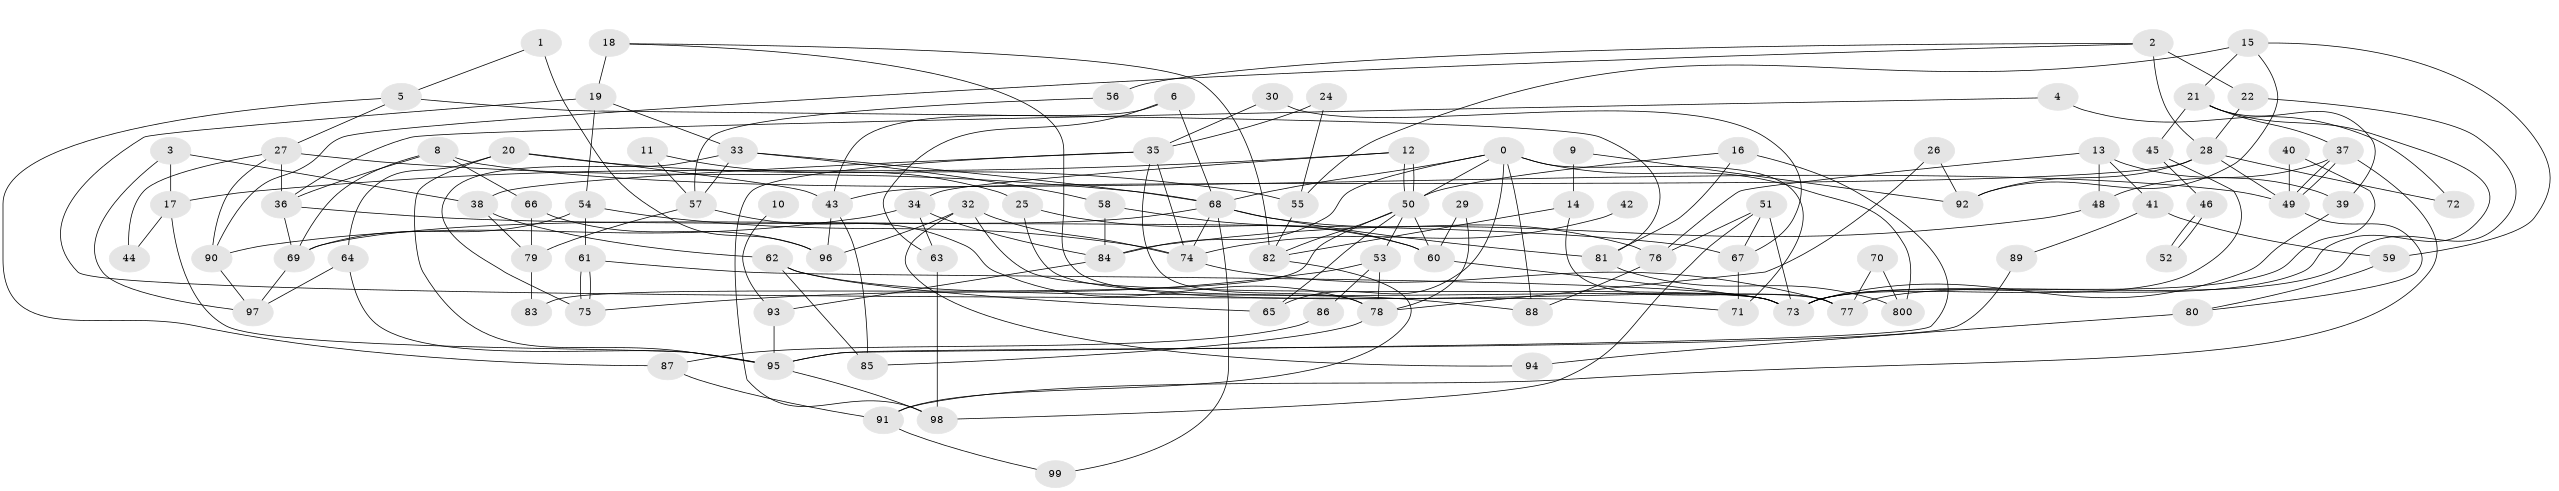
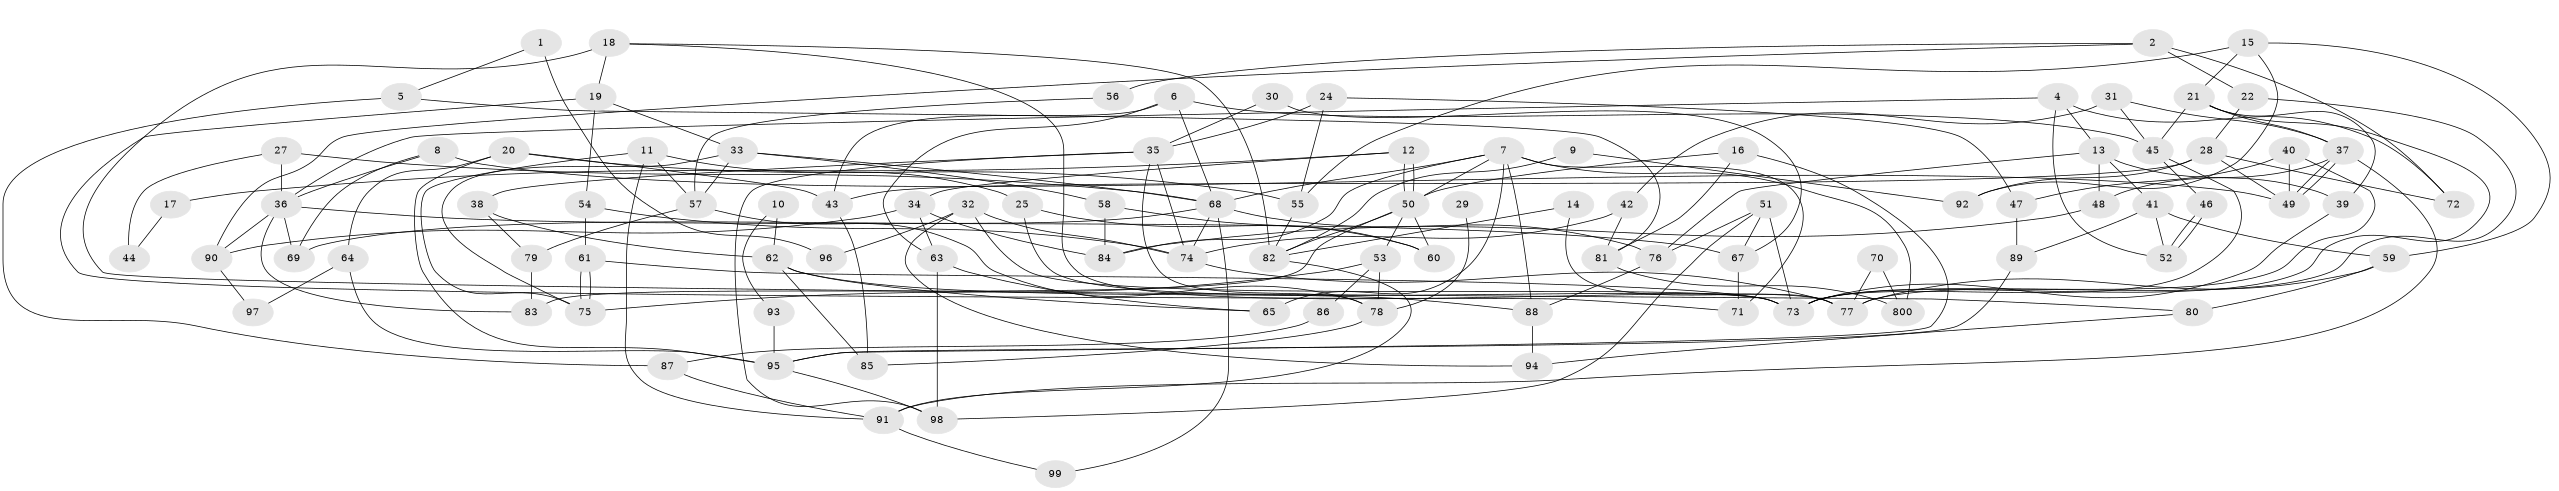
node "31": added
edge "2" -- "28": now "2" -- "72"
edge "6" -- "45": added
edge "5" -- "27": removed
edge "4" -- "13": added
node "3": removed
node "0": label "0" -> "7"
node "26": removed
edge "9" -- "14": now "9" -- "82"
edge "27" -- "90": now "36" -- "90"
edge "11" -- "75": added
node "66": removed
node "47": added
edge "4" -- "52": added
edge "54" -- "69": removed
edge "10" -- "62": added
edge "29" -- "60": removed
edge "41" -- "52": added
edge "43" -- "96": removed
edge "68" -- "81": now "42" -- "81"
edge "50" -- "65": now "63" -- "65"
edge "60" -- "73": removed
edge "69" -- "97": removed
edge "49" -- "80": now "18" -- "80"
edge "84" -- "93": removed
edge "59" -- "77": added
edge "36" -- "83": added
edge "88" -- "94": added
edge "17" -- "95": removed
edge "11" -- "91": added
